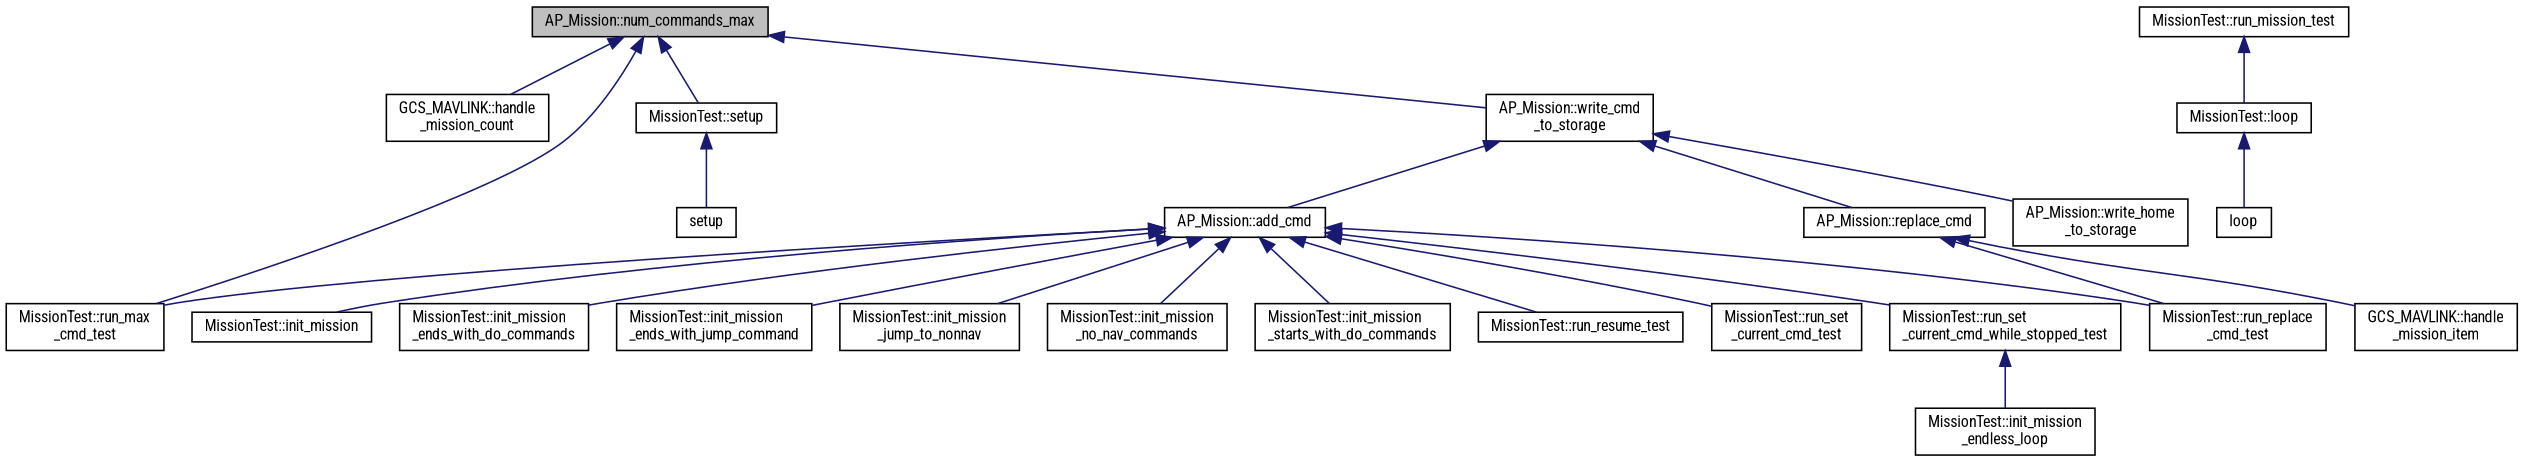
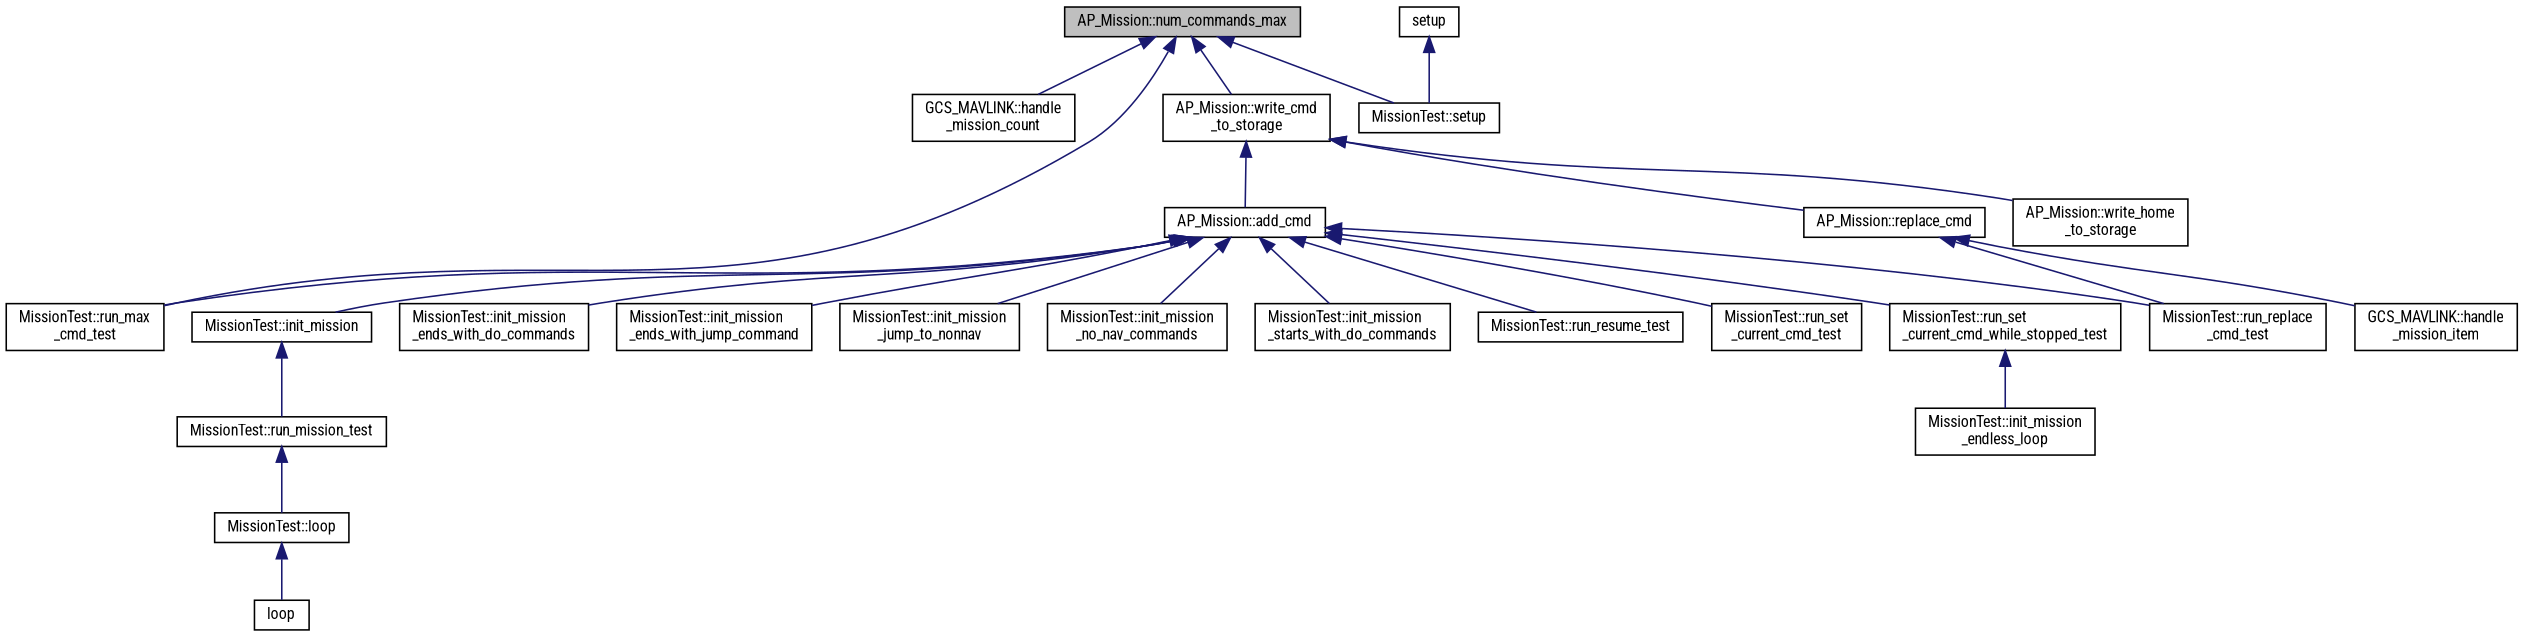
edge "setup" -> "MissionTest::setup": reversed
edge "MissionTest::run_mission_test" -> "MissionTest::init_mission": added
